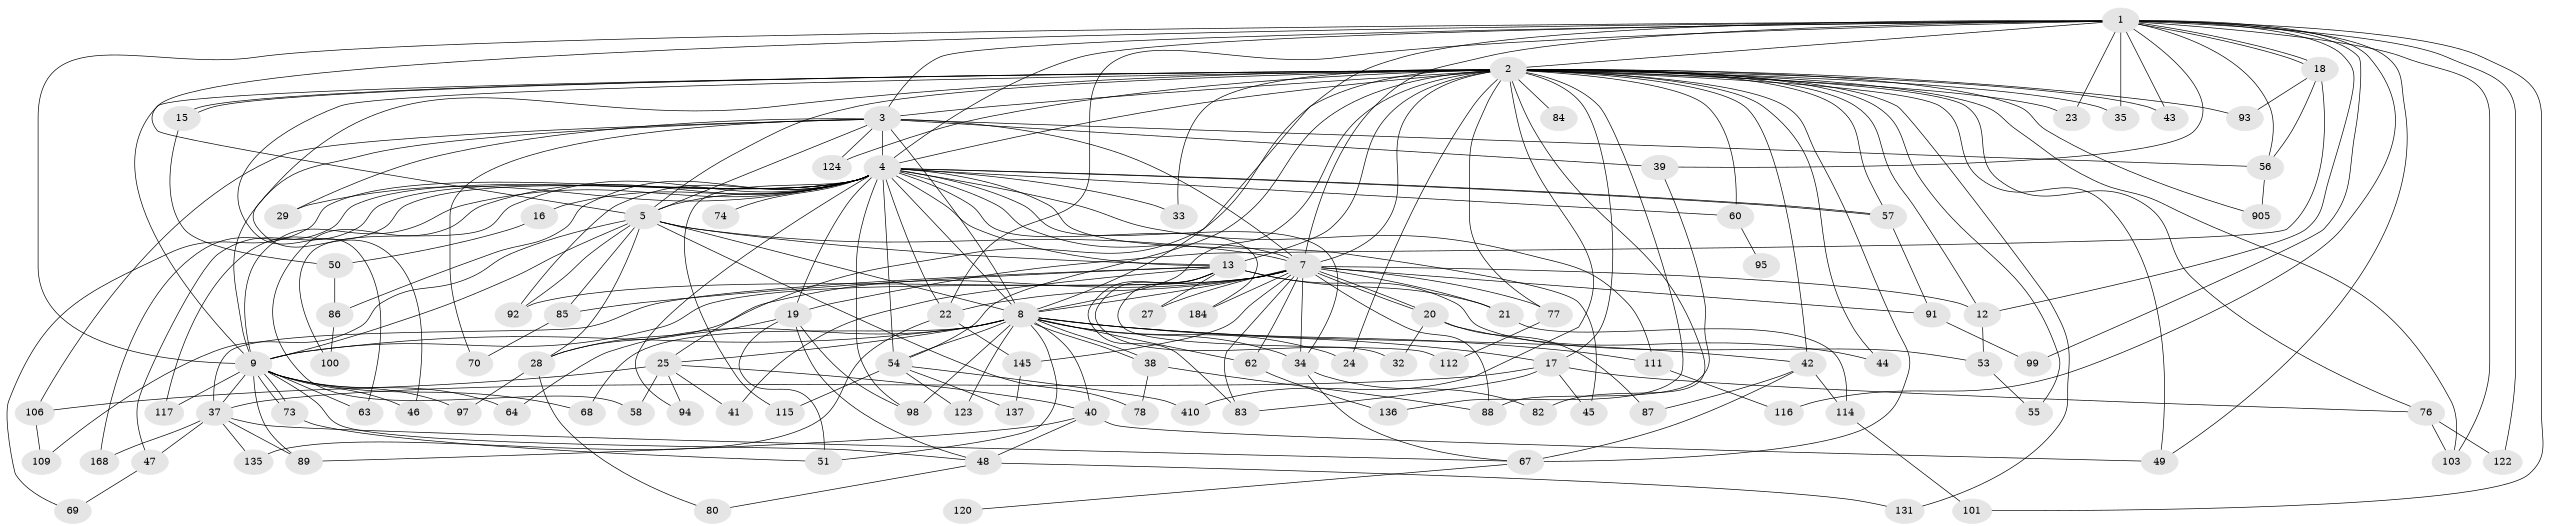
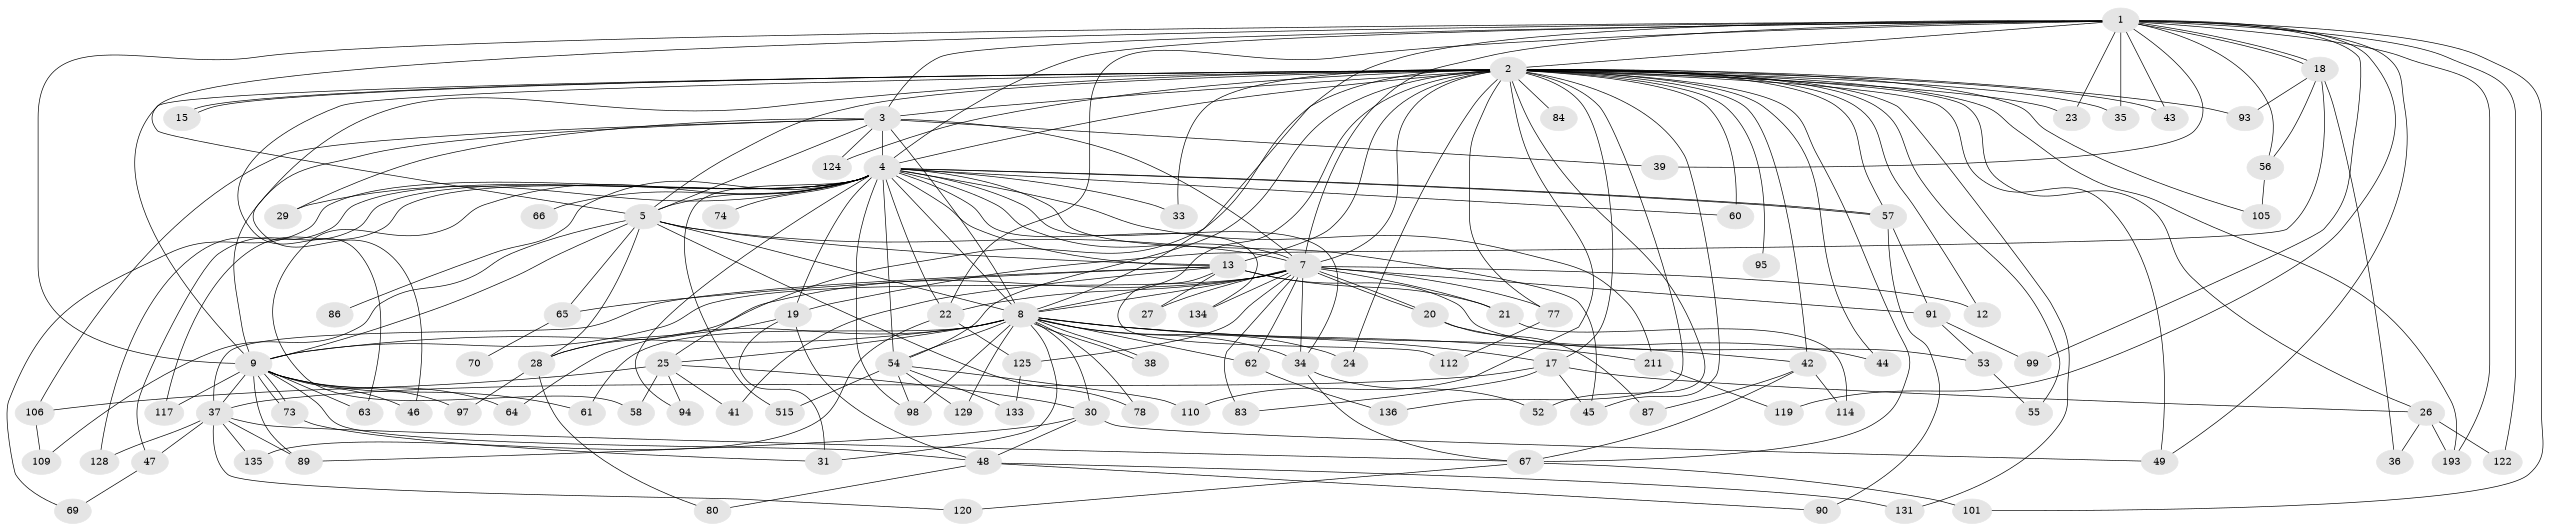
edge "3" -- "56": removed
edge "3" -- "70": removed
edge "1" -- "12": removed
edge "4" -- "9": removed
node "16": label "16" -> "66"
node "905": label "905" -> "105"
edge "2" -- "45": added
edge "60" -- "95": now "2" -- "95"
node "50": removed
node "92": removed
node "85": label "85" -> "65"
node "184": label "184" -> "134"
edge "13" -- "83": removed
edge "12" -- "53": now "91" -- "53"
node "100": removed
node "145": label "145" -> "125"
node "32": removed
node "111": label "111" -> "211"
edge "19" -- "98": now "54" -- "98"
edge "38" -- "78": now "8" -- "78"
node "68": label "68" -> "61"
node "115": label "115" -> "515"
node "123": label "123" -> "129"
node "137": label "137" -> "133"
node "40": label "40" -> "30"
node "410": label "410" -> "110"
node "88": removed
node "82": label "82" -> "52"
node "116": label "116" -> "119"
node "76": label "76" -> "26"
node "168": label "168" -> "128"
node "51": label "51" -> "31"
edge "114" -- "101": now "67" -- "101"
node "36": added
node "103": label "103" -> "193"
edge "37" -- "120": added
node "90": added
